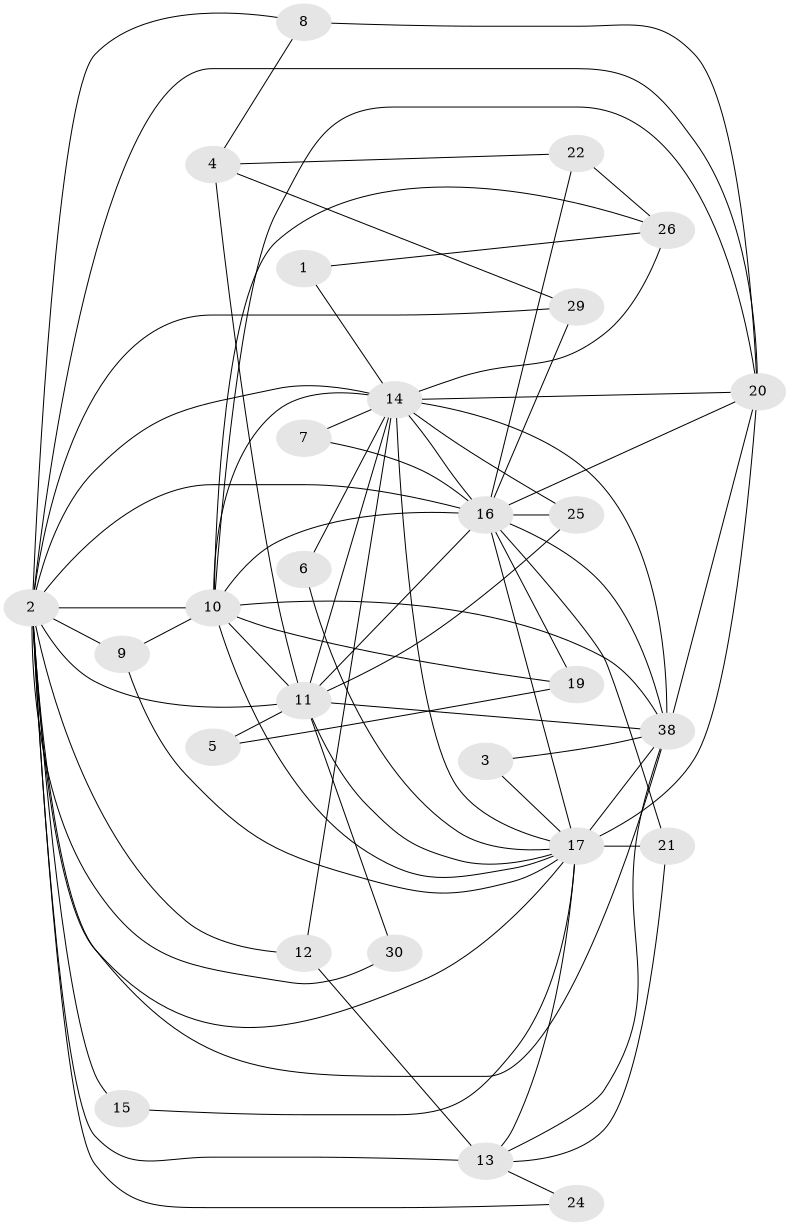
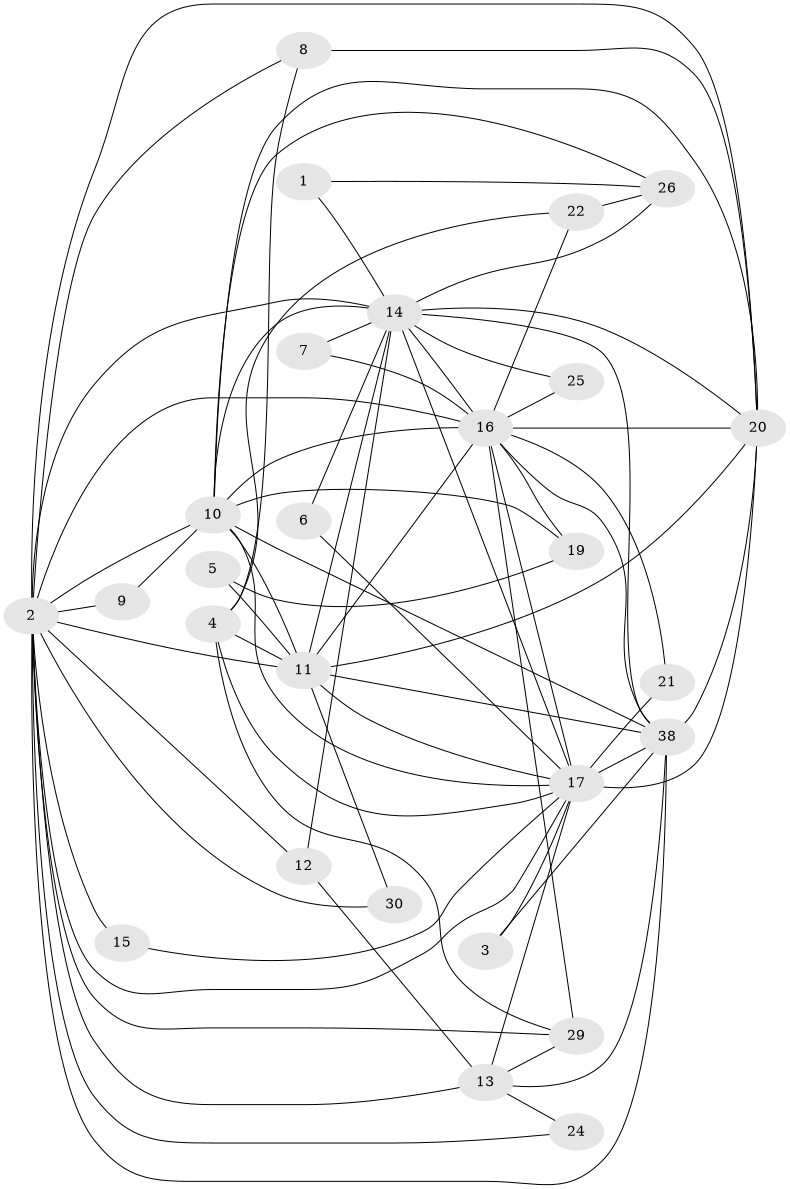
edge "25" -- "11": now "20" -- "11"
edge "9" -- "17": now "4" -- "17"
edge "21" -- "13": now "29" -- "13"
